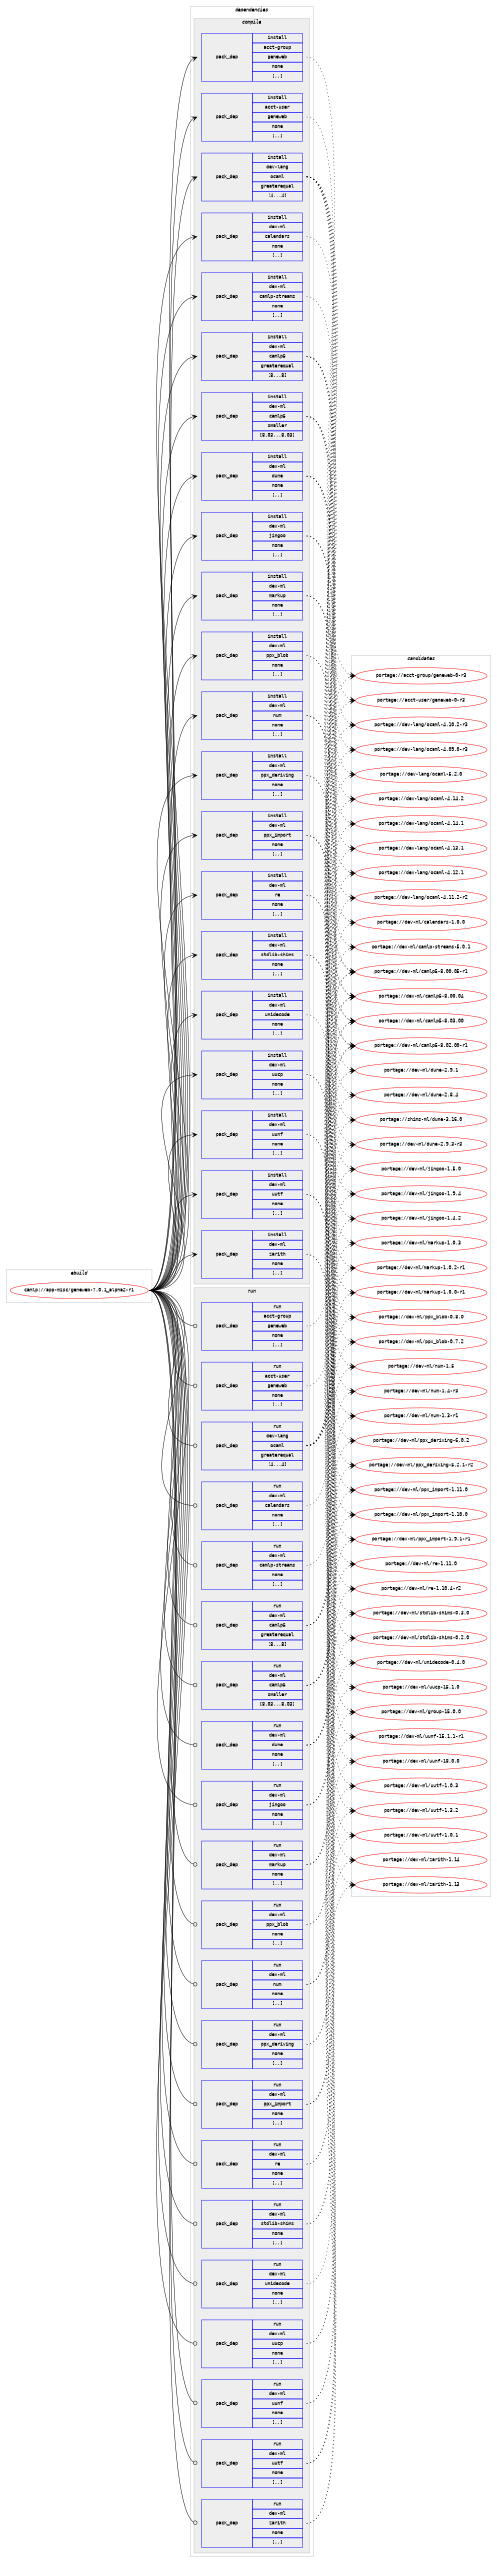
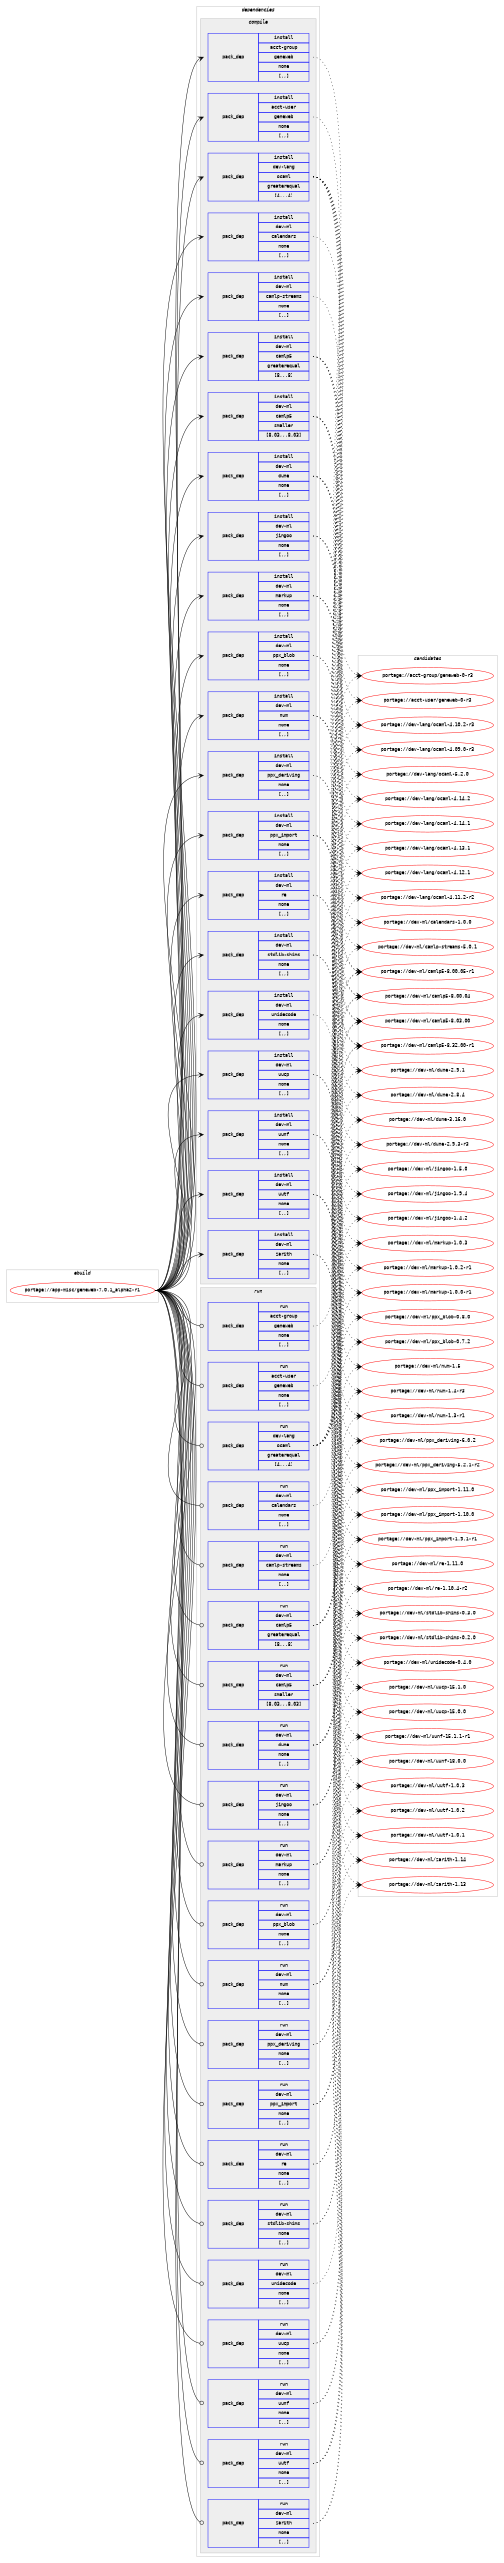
node "portage://dev-ml/camlp5-8.02.00-r1": label "portage://dev-ml/camlp5-8.02.00-r1" -> "portage://dev-ml/camlp5-8.32.00-r1"
node "portage://shims-ml/dune-3.16.0": label "portage://shims-ml/dune-3.16.0" -> "portage://dev-ml/dune-3.16.0"
node "camlp://app-misc/geneweb-7.0.1_alpha2-r1": label "camlp://app-misc/geneweb-7.0.1_alpha2-r1" -> "portage://app-misc/geneweb-7.0.1_alpha2-r1"
node "portage://dev-ml/group-15.0.0": label "portage://dev-ml/group-15.0.0" -> "portage://dev-ml/uucp-15.0.0"
node "portage://dev-ml/uutf-1.3.2": label "portage://dev-ml/uutf-1.3.2" -> "portage://dev-ml/uutf-1.0.2"
